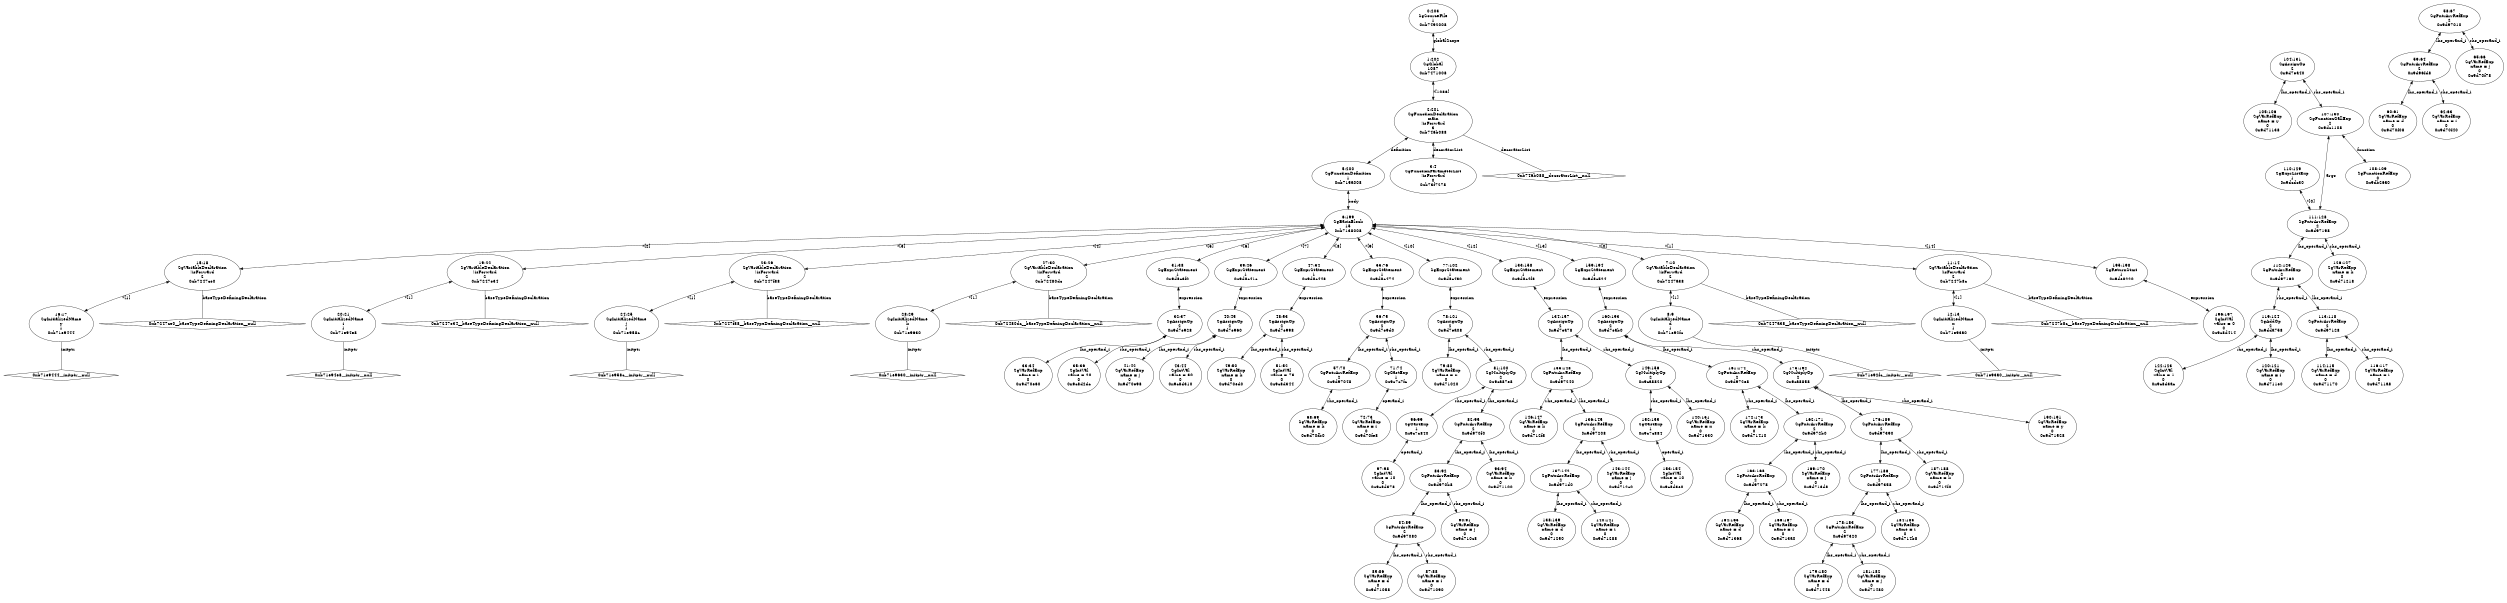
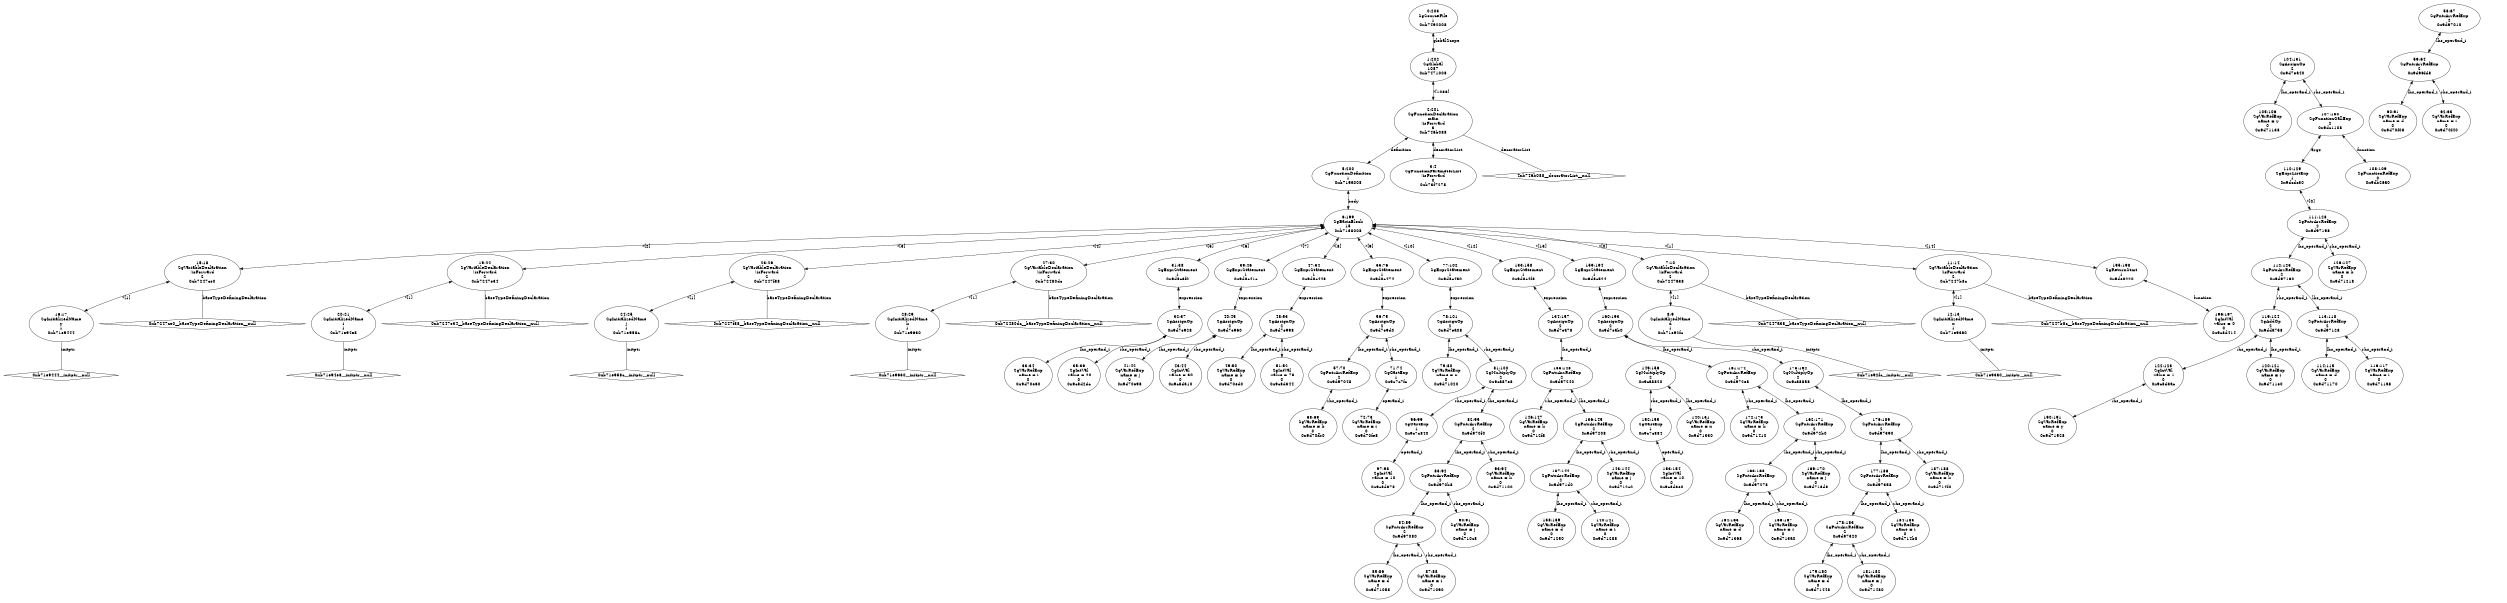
node "65:66 SgVarRefExp name = j 0 0x9d70f78": removed
edge "107:130 SgFunctionCallExp 2 0x9dc1108" -- "111:128 SgPntrArrRefExp 2 0x9d97198": now "107:130 SgFunctionCallExp 2 0x9dc1108" -- "110:129 SgExprListExp 1 0x9dcdc30"
node "0xb746b088__decoratorList__null": label "0xb746b088__decoratorList__null" -> "4xb746b088__decoratorList__null"
edge "195:198 SgReturnStmt 1 0x9de8220" -- "196:197 SgIntVal value = 0 0 0x9c8d414": label "expression" -> "function"
edge "134:157 SgAssignOp 2 0x9d7ea78" -- "149:156 SgMultiplyOp 2 0x9ca8820": removed, label "rhs_operand_i"
edge "175:192 SgMultiplyOp 2 0x9ca8858" -- "190:191 SgVarRefExp name = y 0 0x9d71528": now "122:123 SgIntVal value = 1 0 0x9c8d3ac" -- "190:191 SgVarRefExp name = y 0 0x9d71528"
edge "82:95 SgPntrArrRefExp 2 0x9d970f0" -- "93:94 SgVarRefExp name = k 0 0x9d71100": label "lhs_operand_i" -> "rhs_operand_i"
